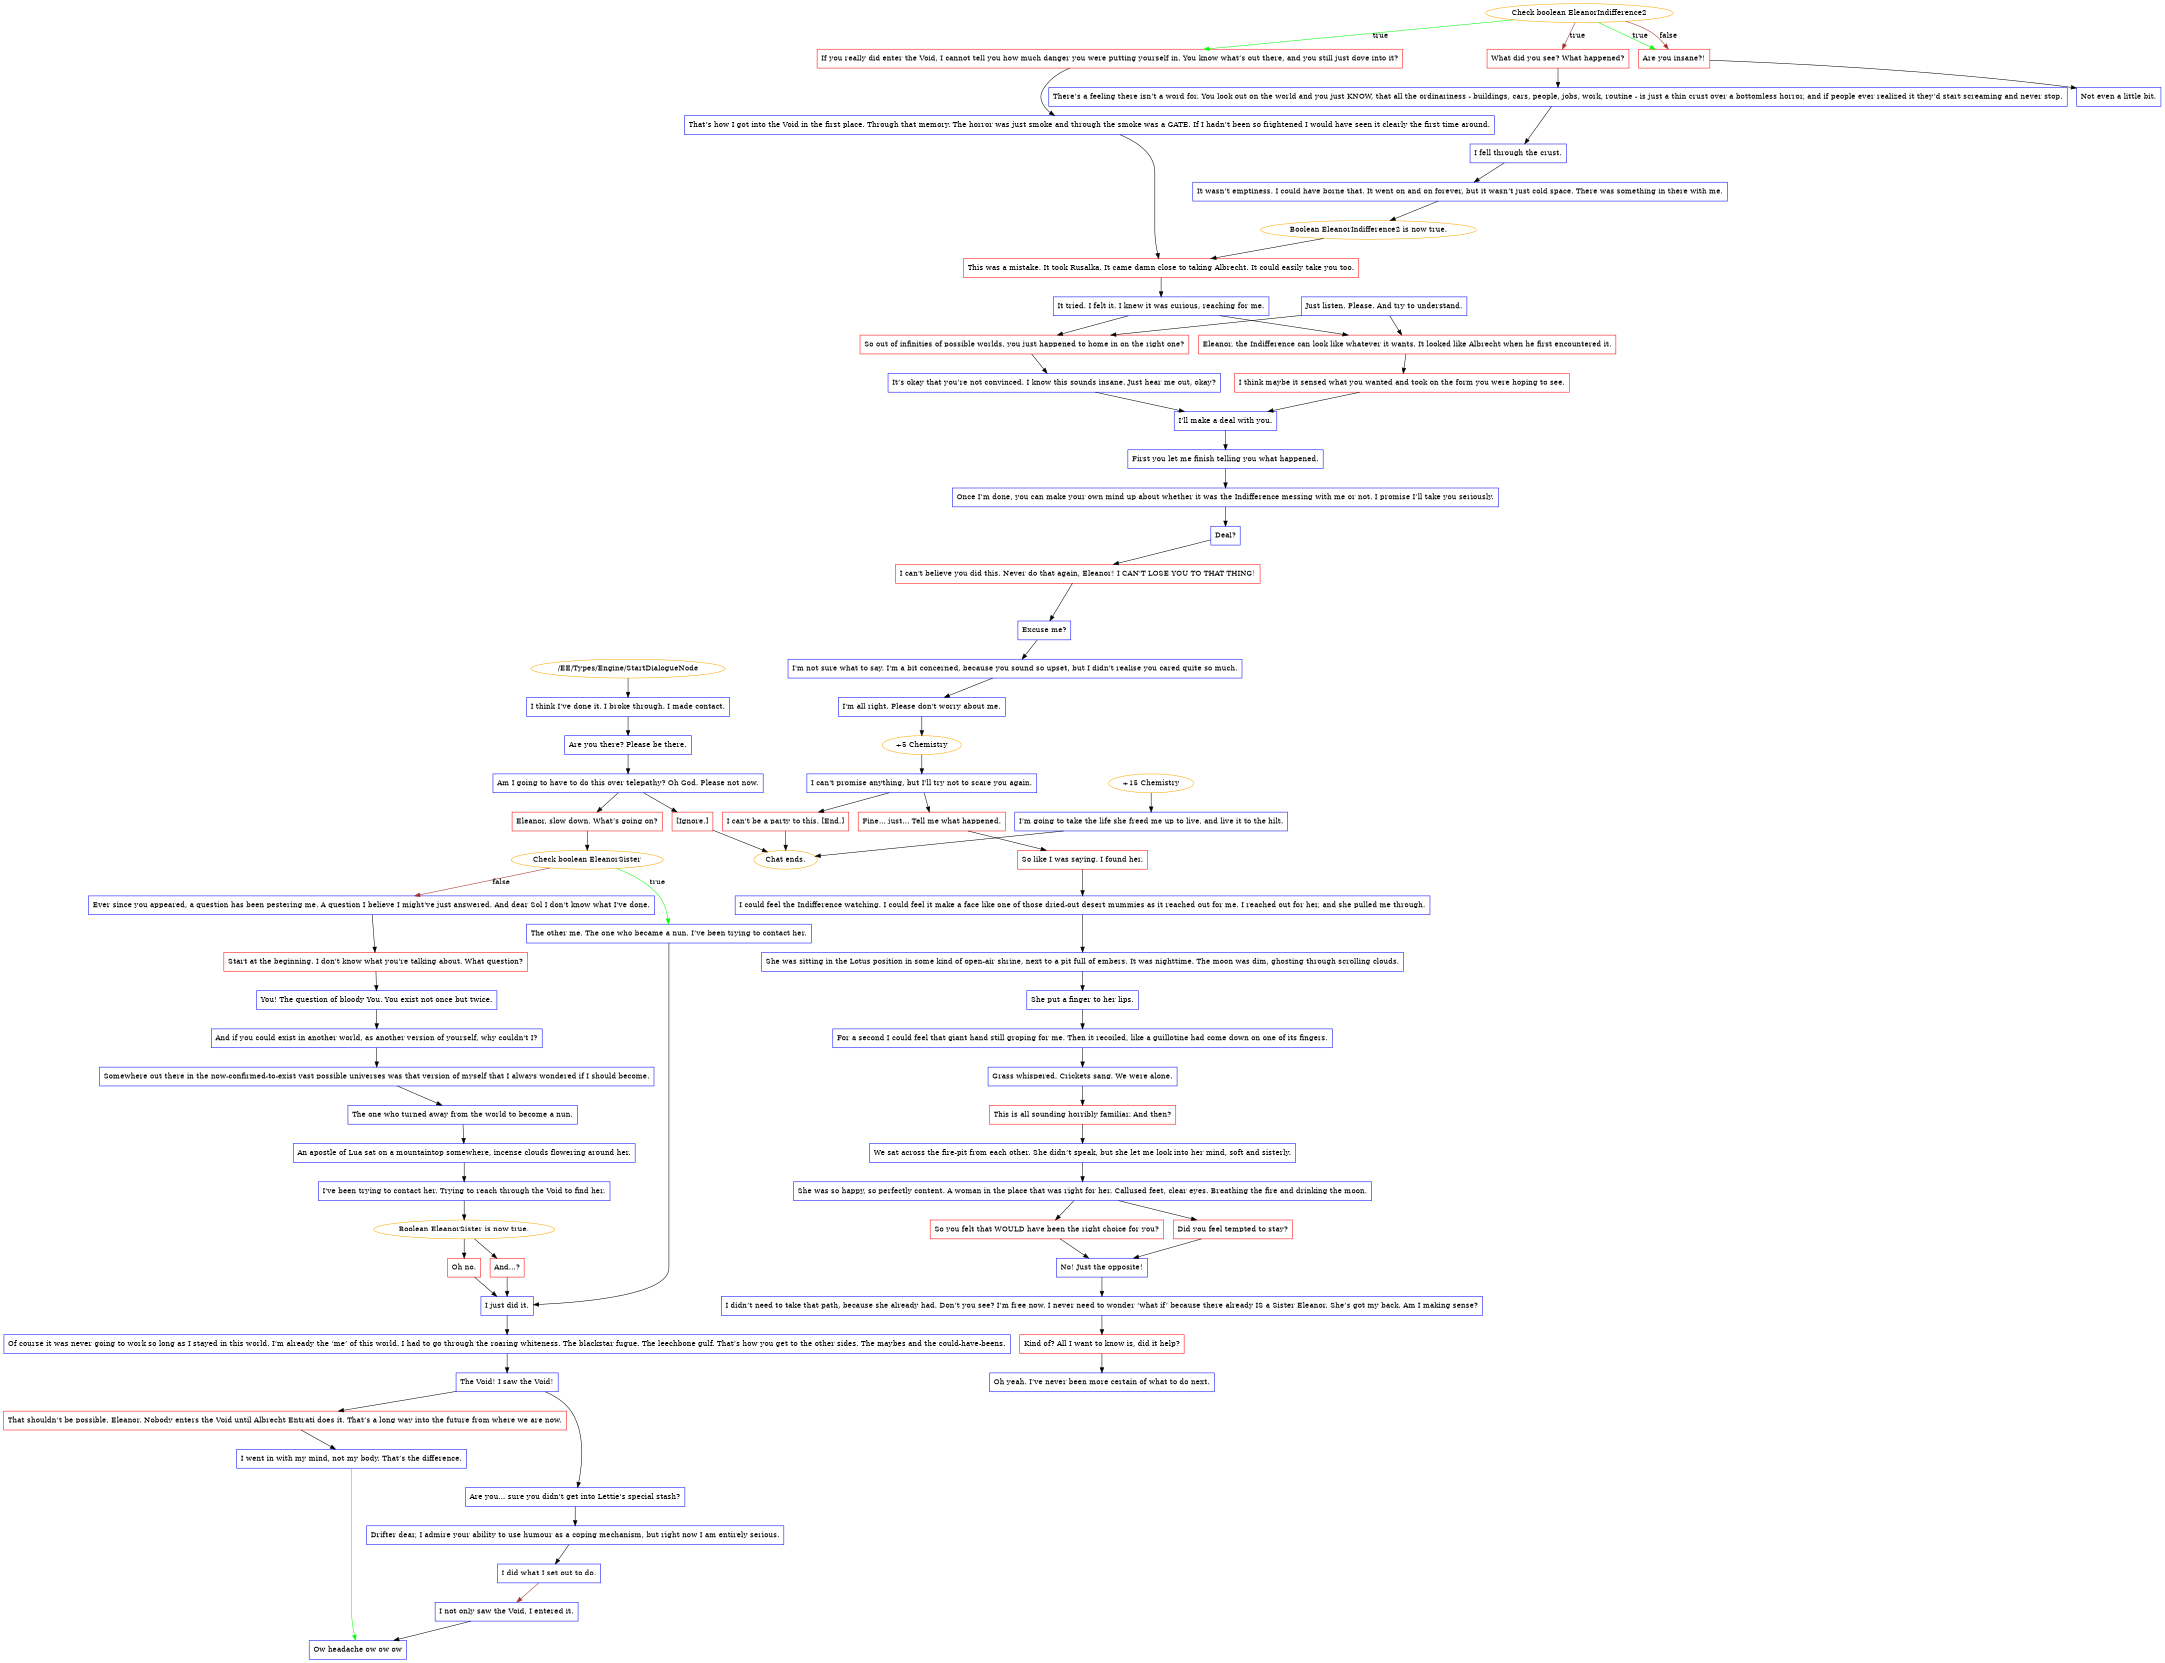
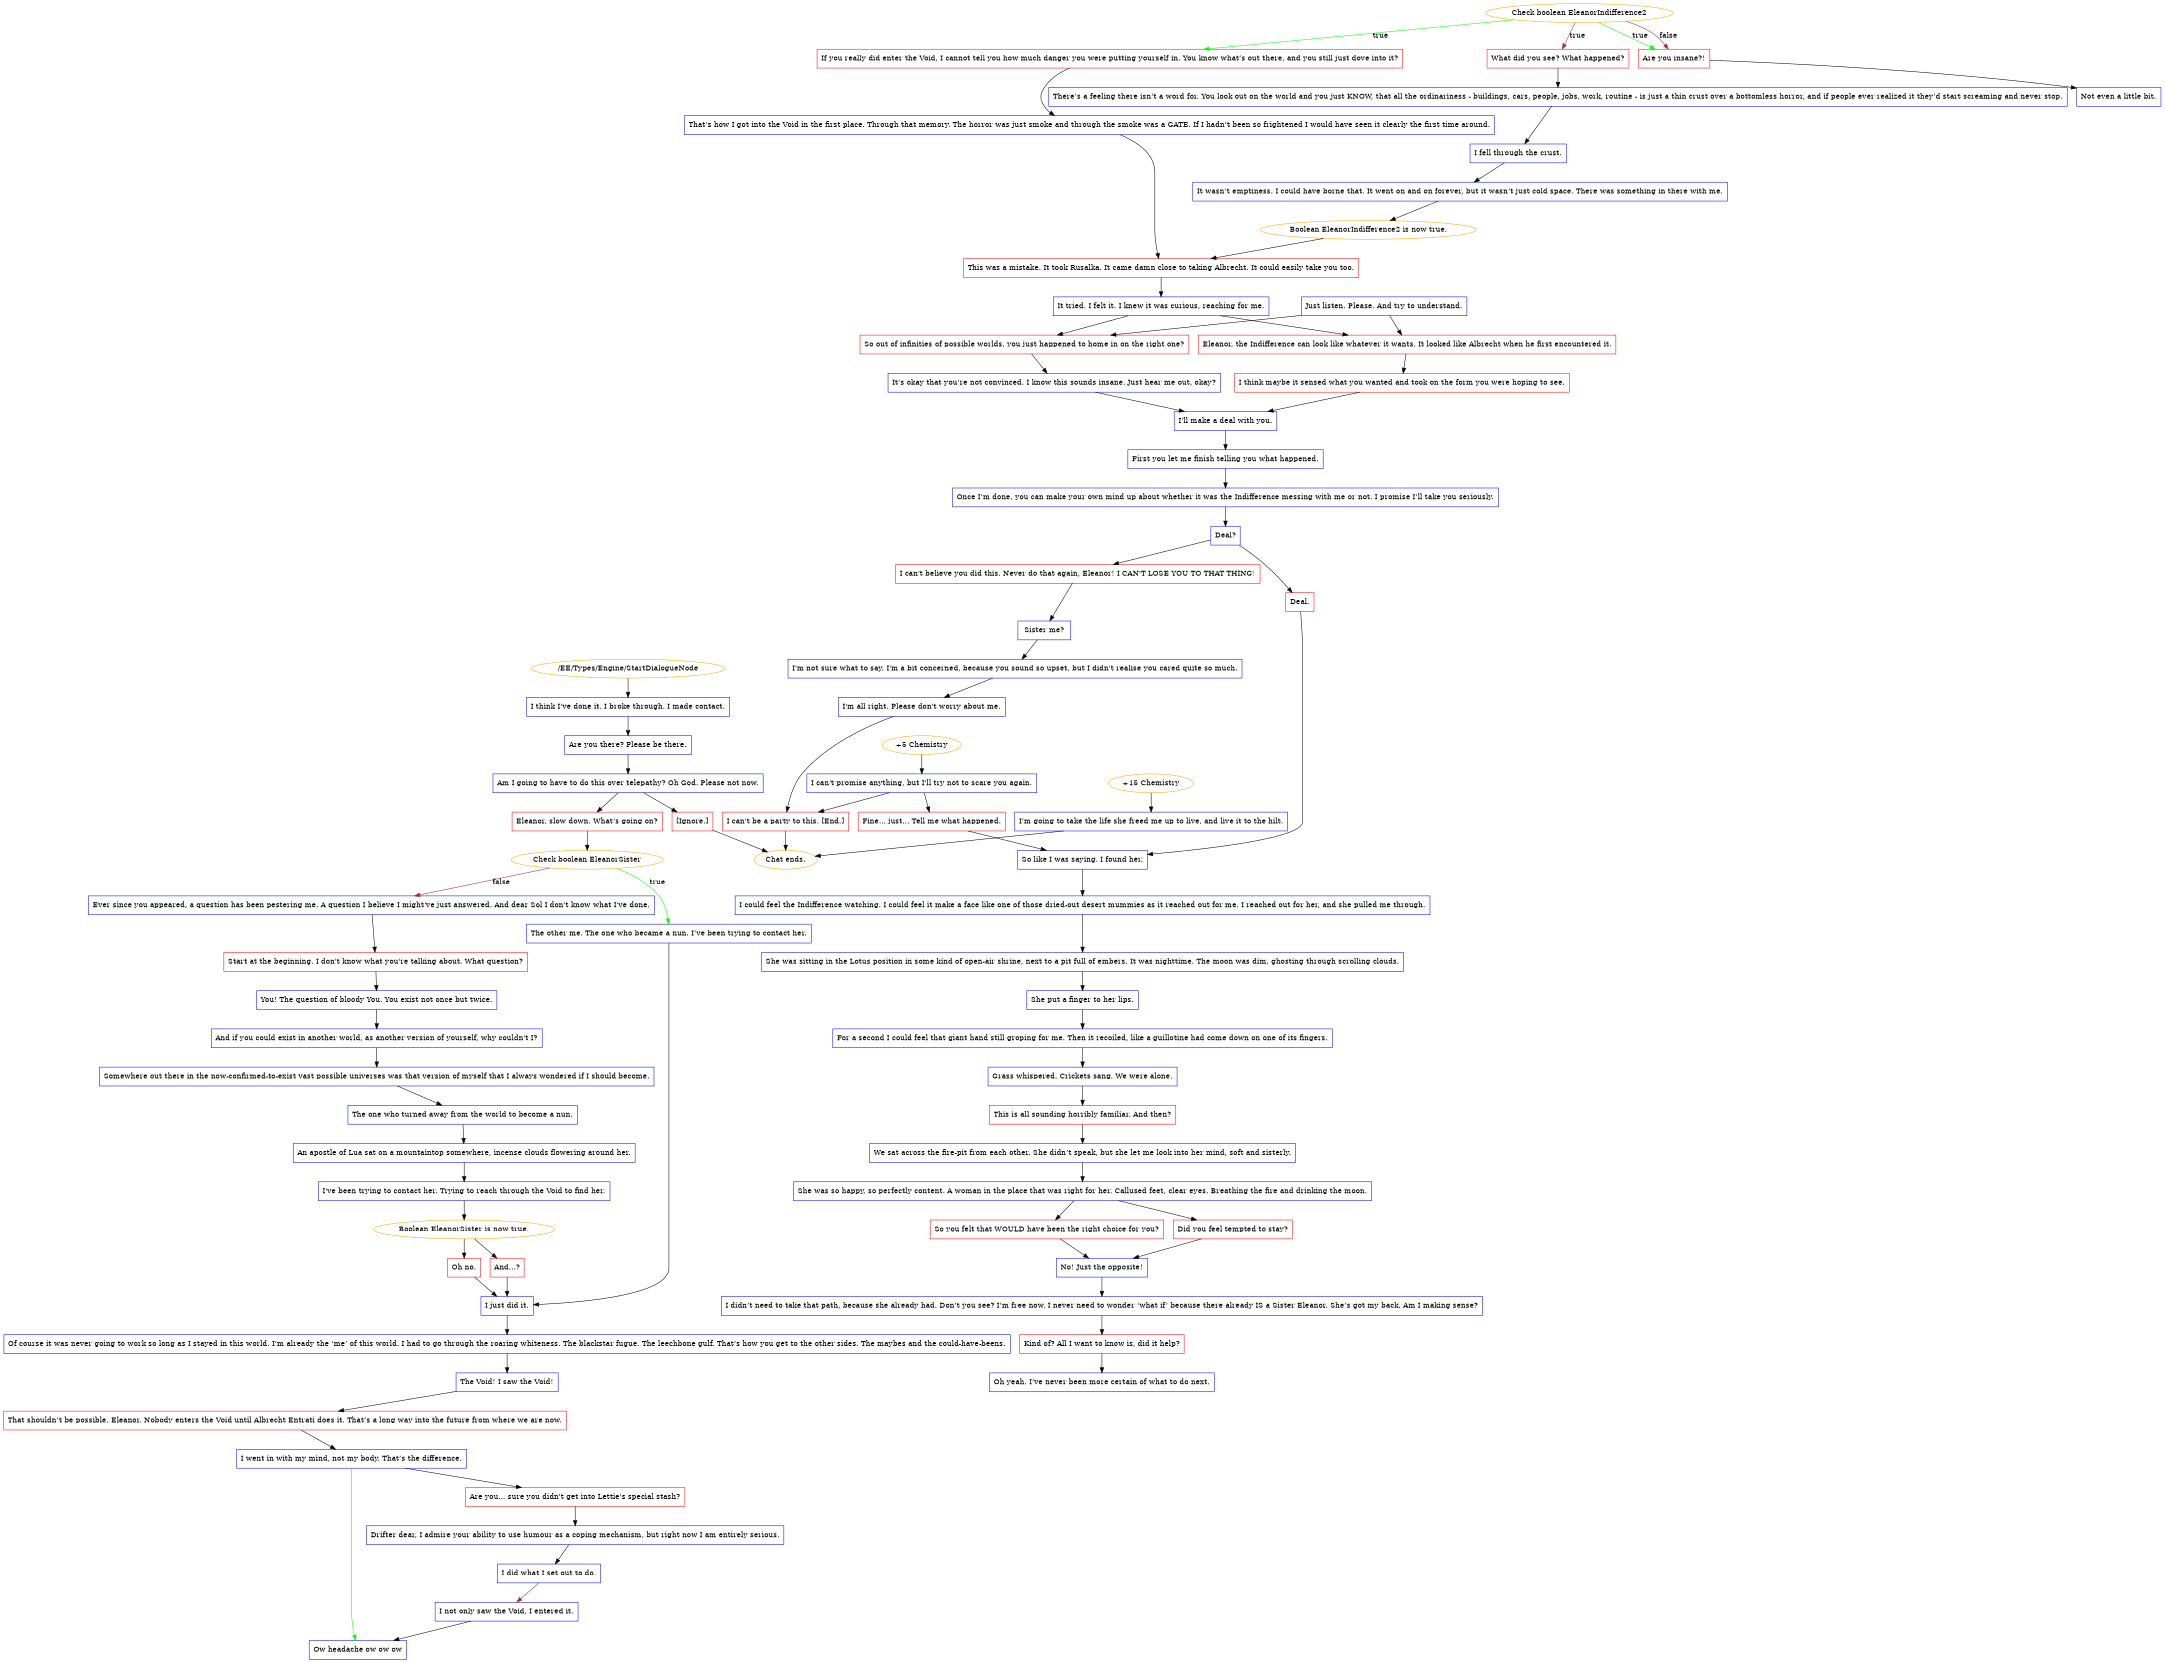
node "Deal.": added
node "Excuse me?": label "Excuse me?" -> "Sister me?"
edge "I'm all right. Please don't worry about me." -> "+5 Chemistry": now "I'm all right. Please don't worry about me." -> "I can't be a party to this. [End.]"
node "So like I was saying. I found her.": color red -> blue
edge "The Void! I saw the Void!" -> "Are you... sure you didn't get into Lettie's special stash?": now "I went in with my mind, not my body. That’s the difference." -> "Are you... sure you didn't get into Lettie's special stash?"
node "Are you... sure you didn't get into Lettie's special stash?": color blue -> red
